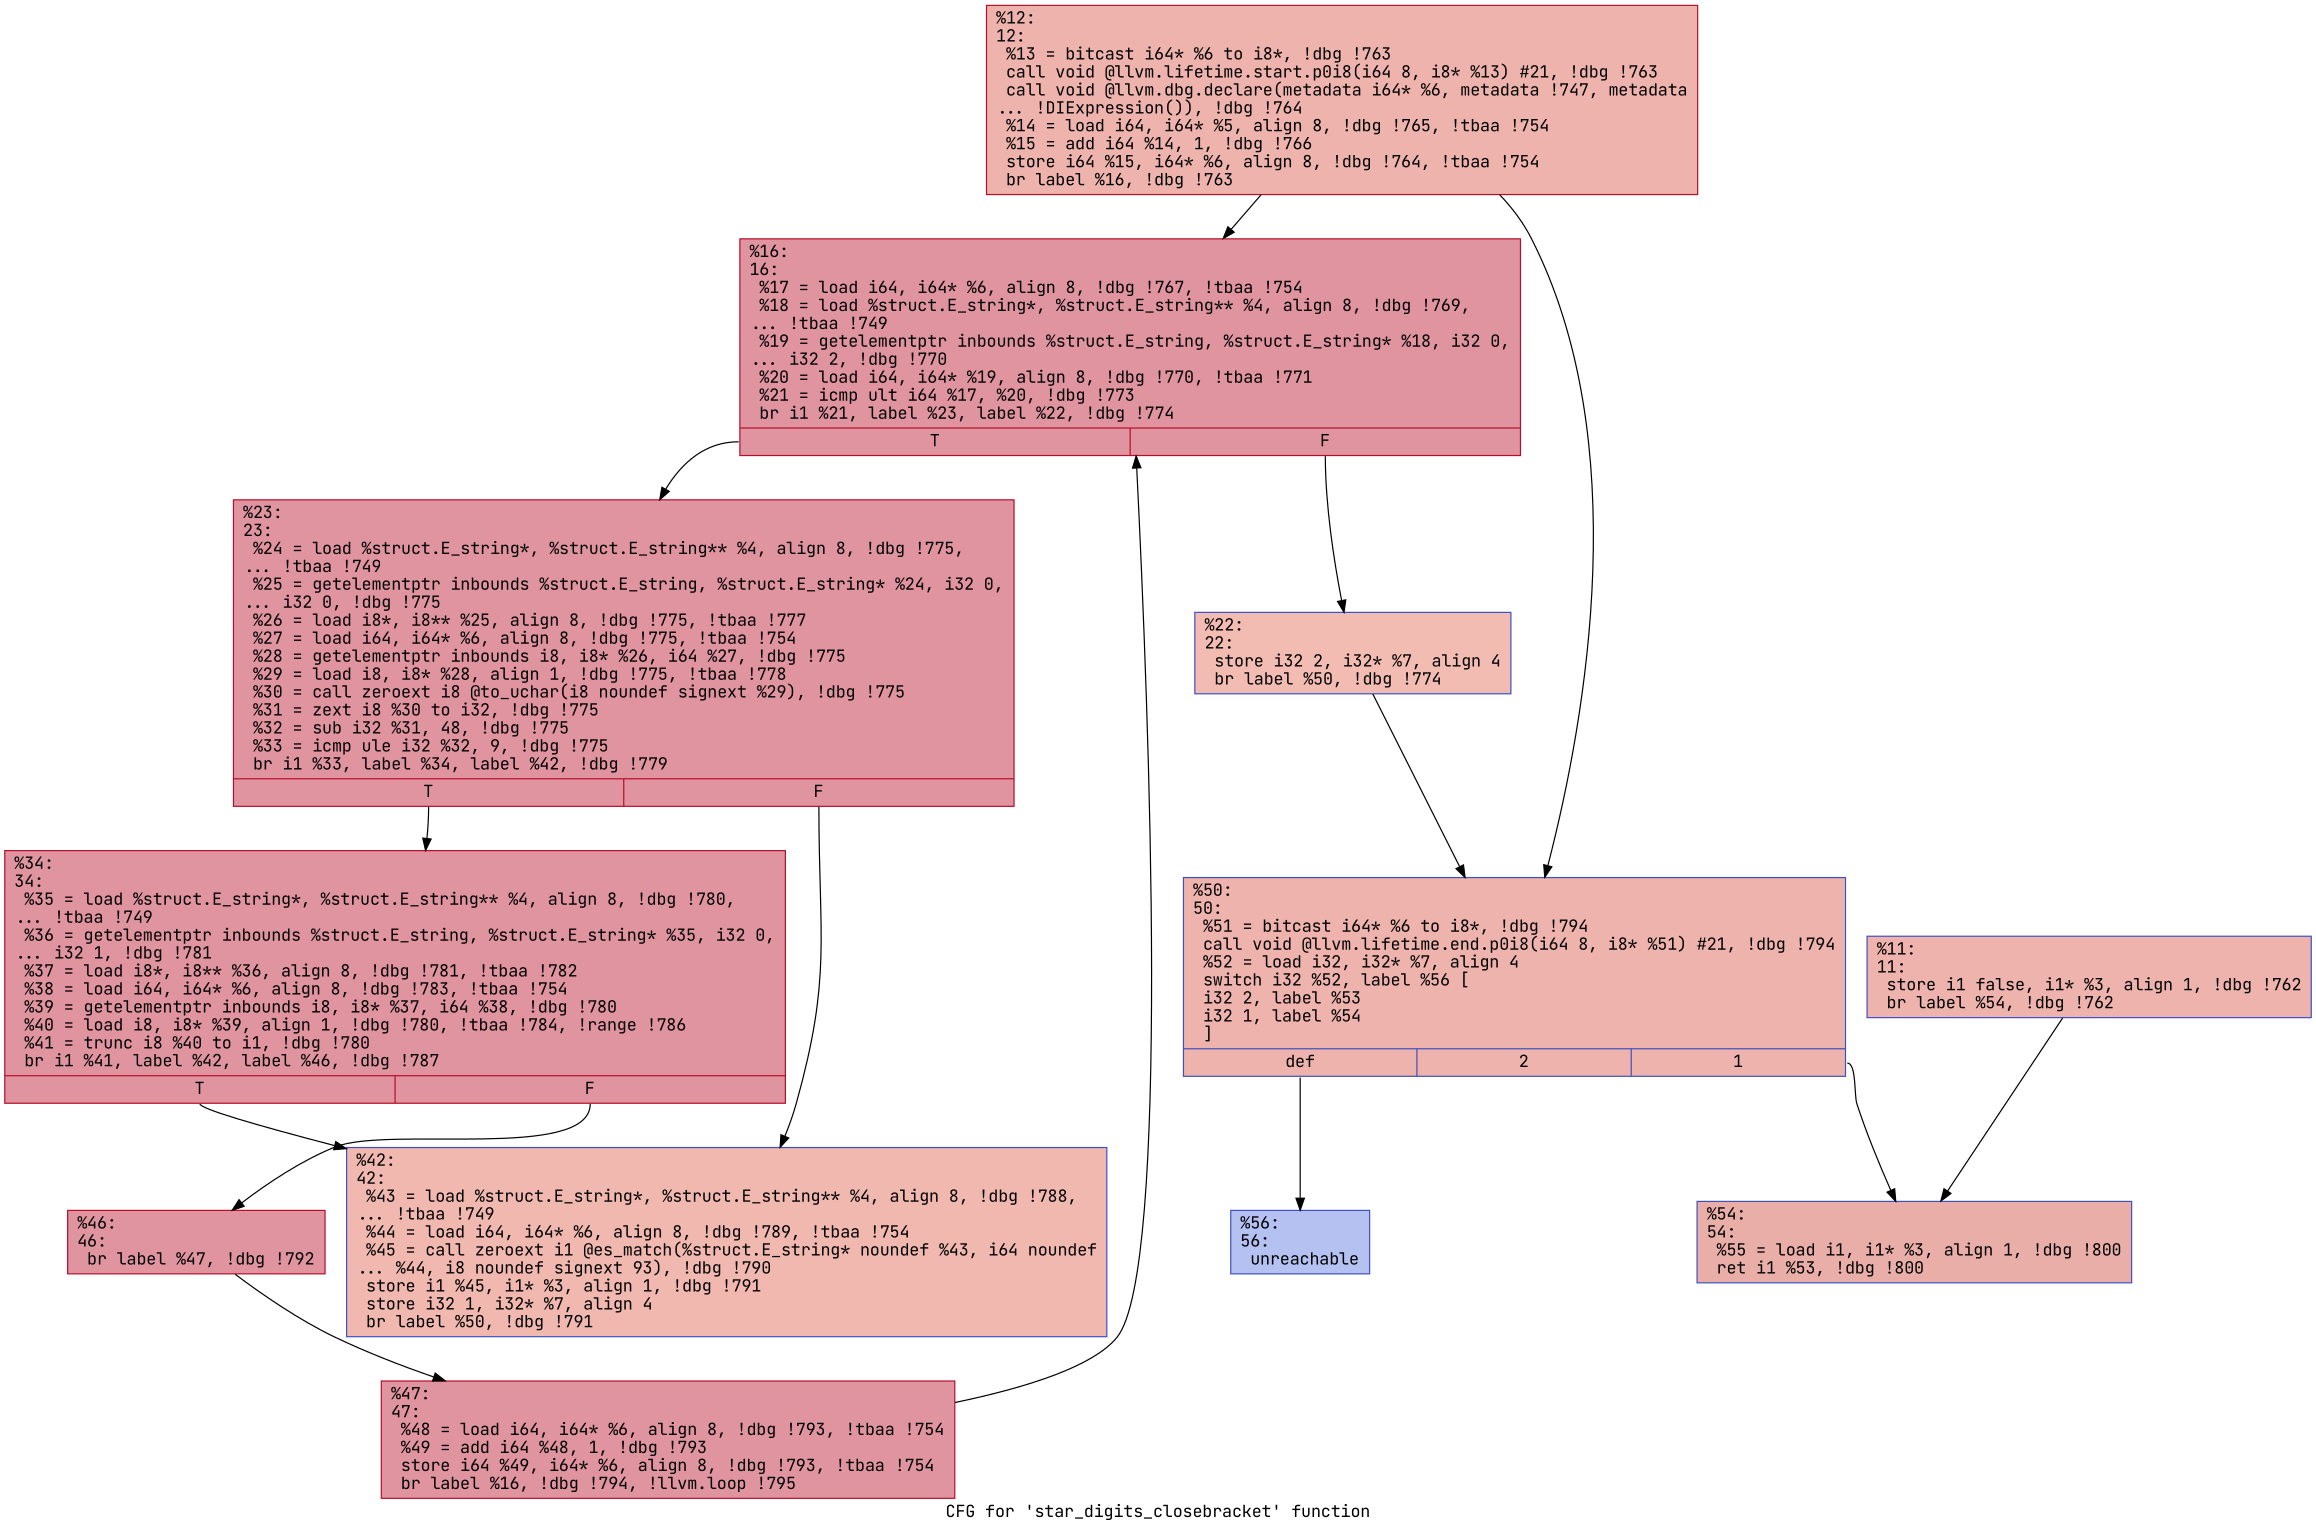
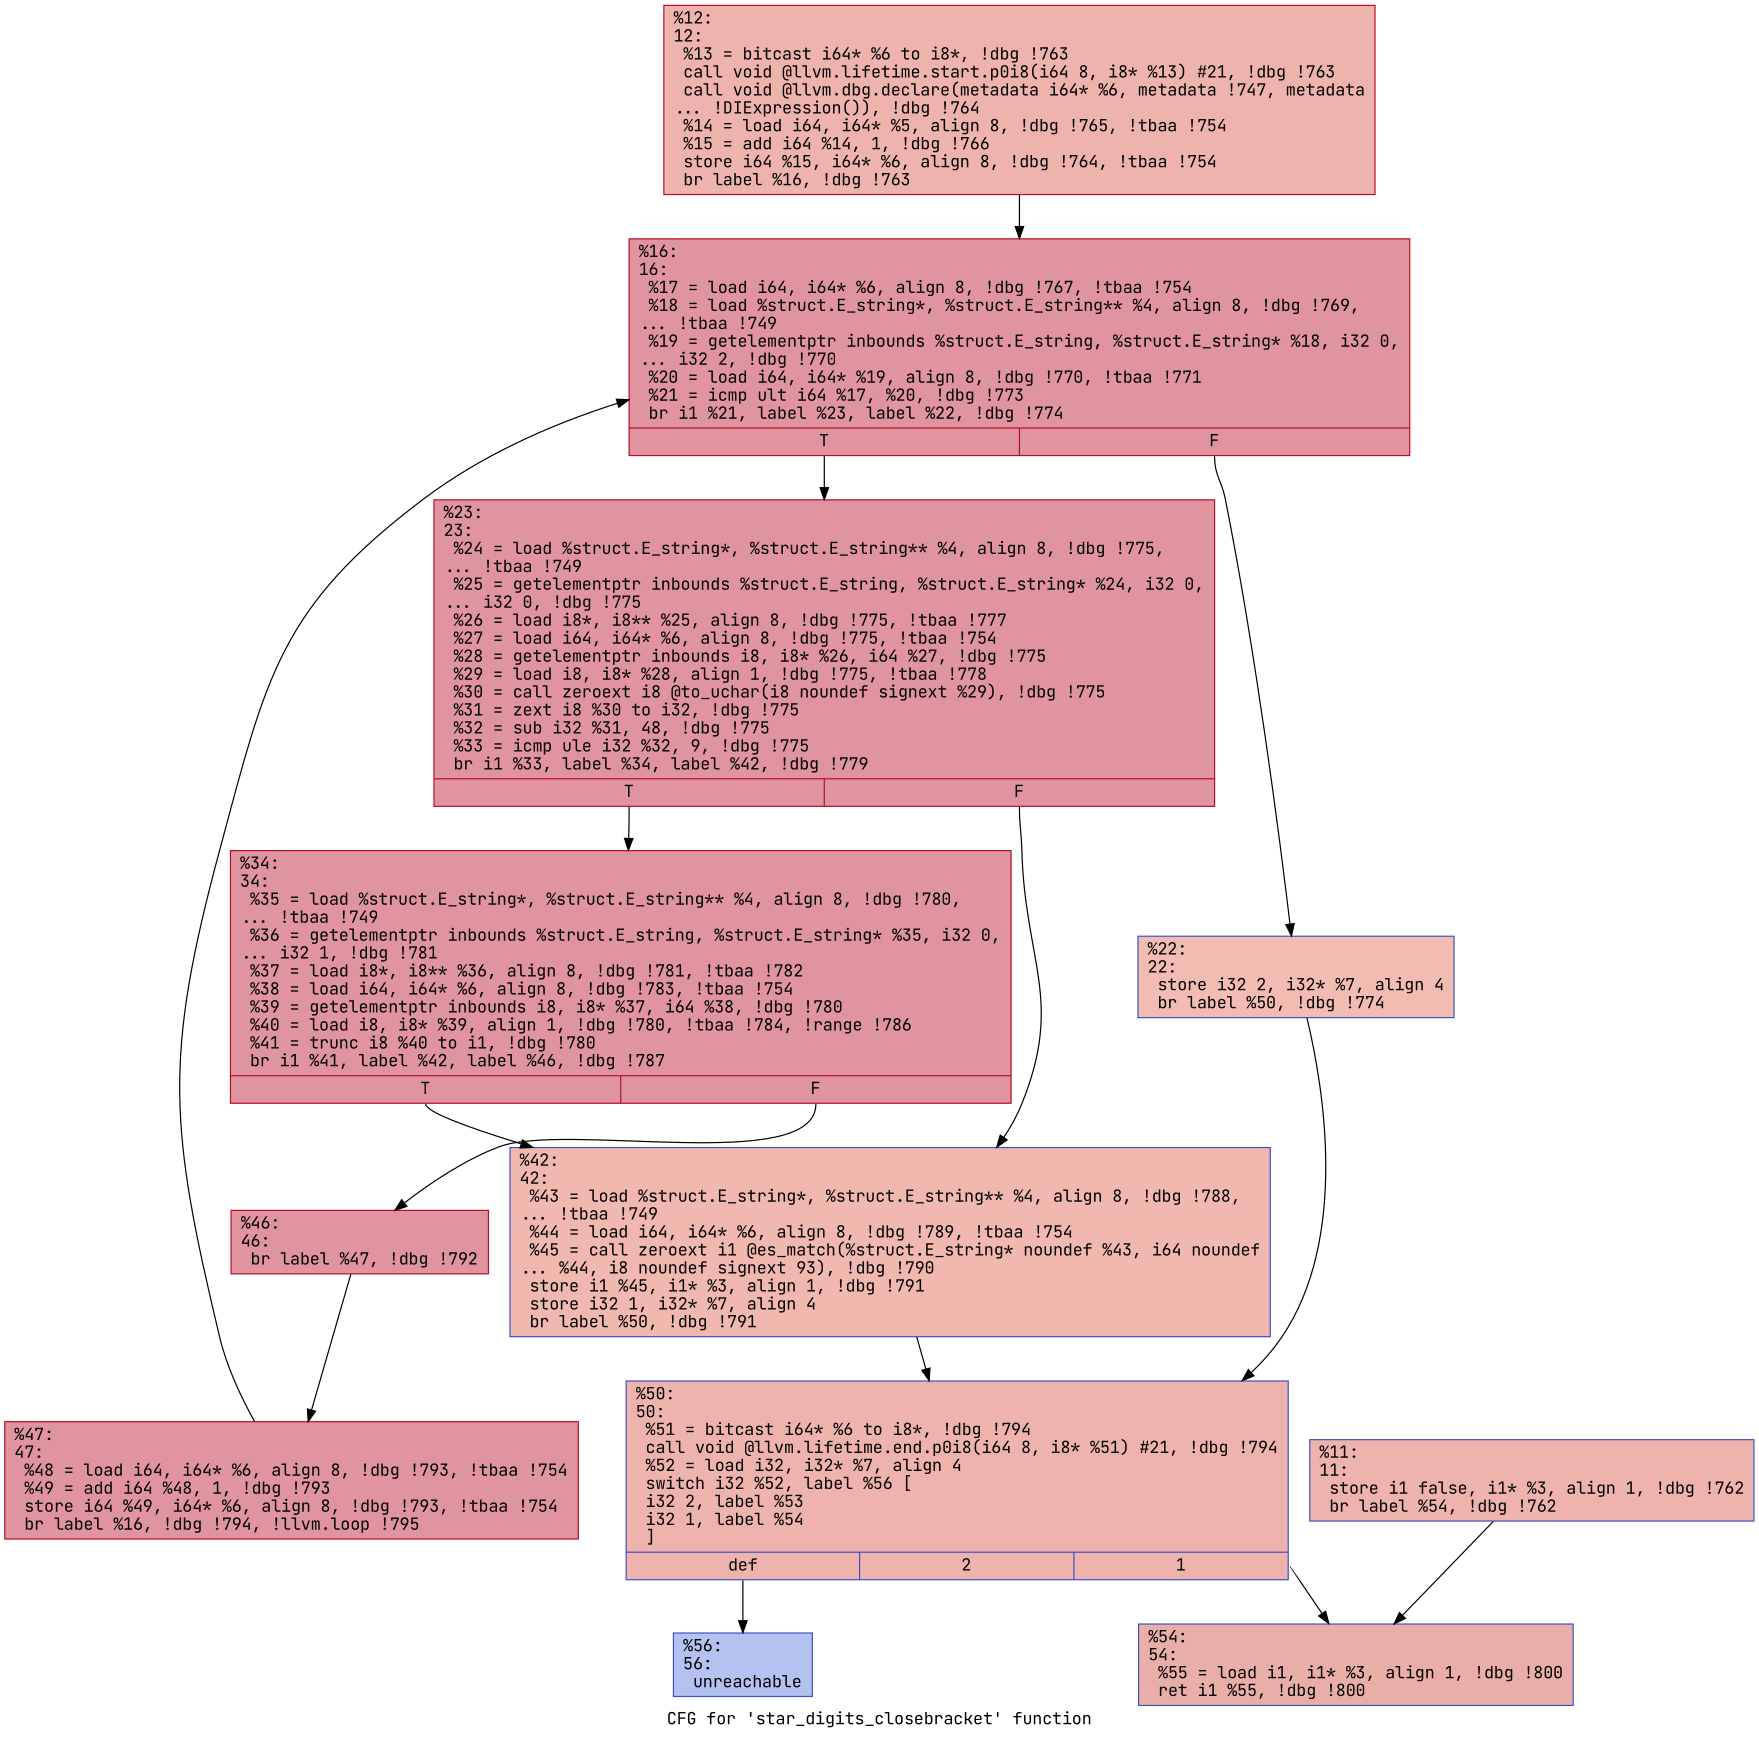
edge "%12:" -> "%50:": now "%42:" -> "%50:"
node "%54:": text "ret i1 %53, !dbg !800" -> "ret i1 %55, !dbg !800"
